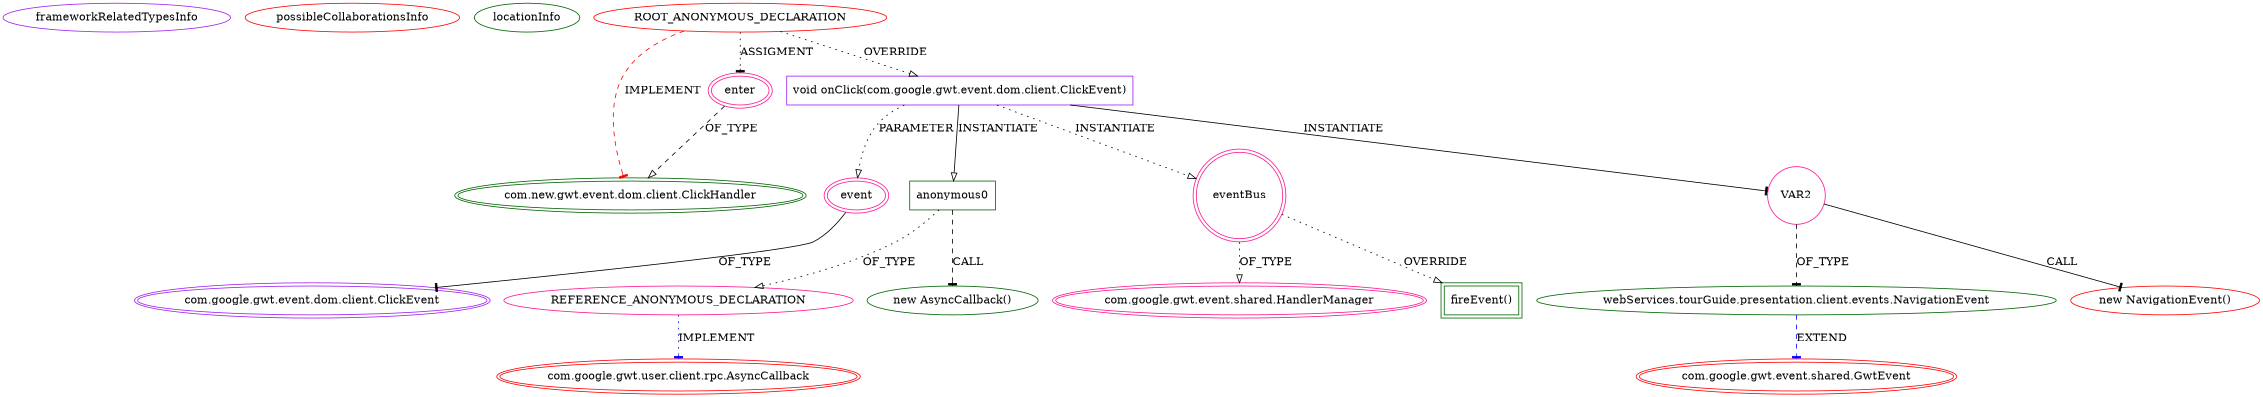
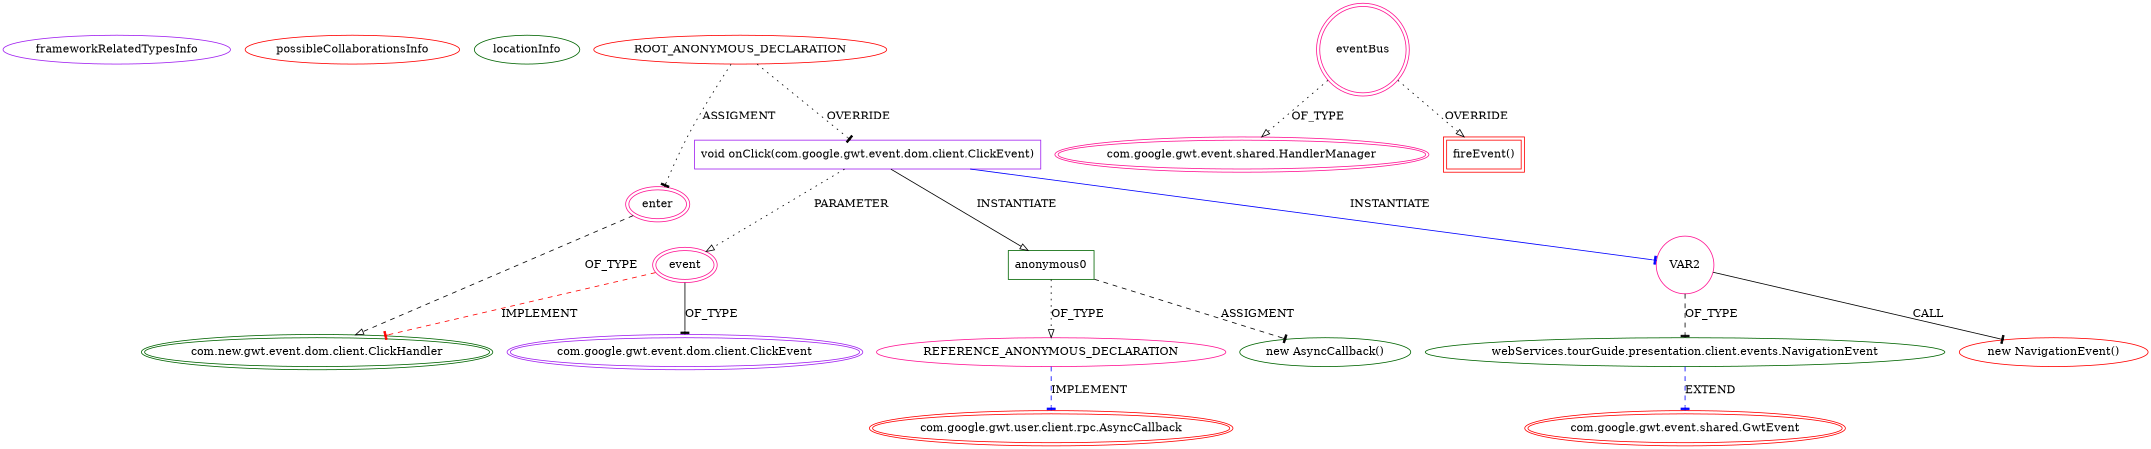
edge "ROOT_ANONYMOUS_DECLARATION" -> "void onClick(com.google.gwt.event.dom.client.ClickEvent)": arrowhead onormal -> tee
edge "ROOT_ANONYMOUS_DECLARATION" -> "com.new.gwt.event.dom.client.ClickHandler": now "event" -> "com.new.gwt.event.dom.client.ClickHandler"
edge "void onClick(com.google.gwt.event.dom.client.ClickEvent)" -> "eventBus": removed, label "INSTANTIATE"
edge "void onClick(com.google.gwt.event.dom.client.ClickEvent)" -> "VAR2": color black -> blue
edge "anonymous0" -> "new AsyncCallback()": label "CALL" -> "ASSIGMENT"
node "fireEvent()": color darkgreen -> red
edge "REFERENCE_ANONYMOUS_DECLARATION" -> "com.google.gwt.user.client.rpc.AsyncCallback": style dotted -> dashed
